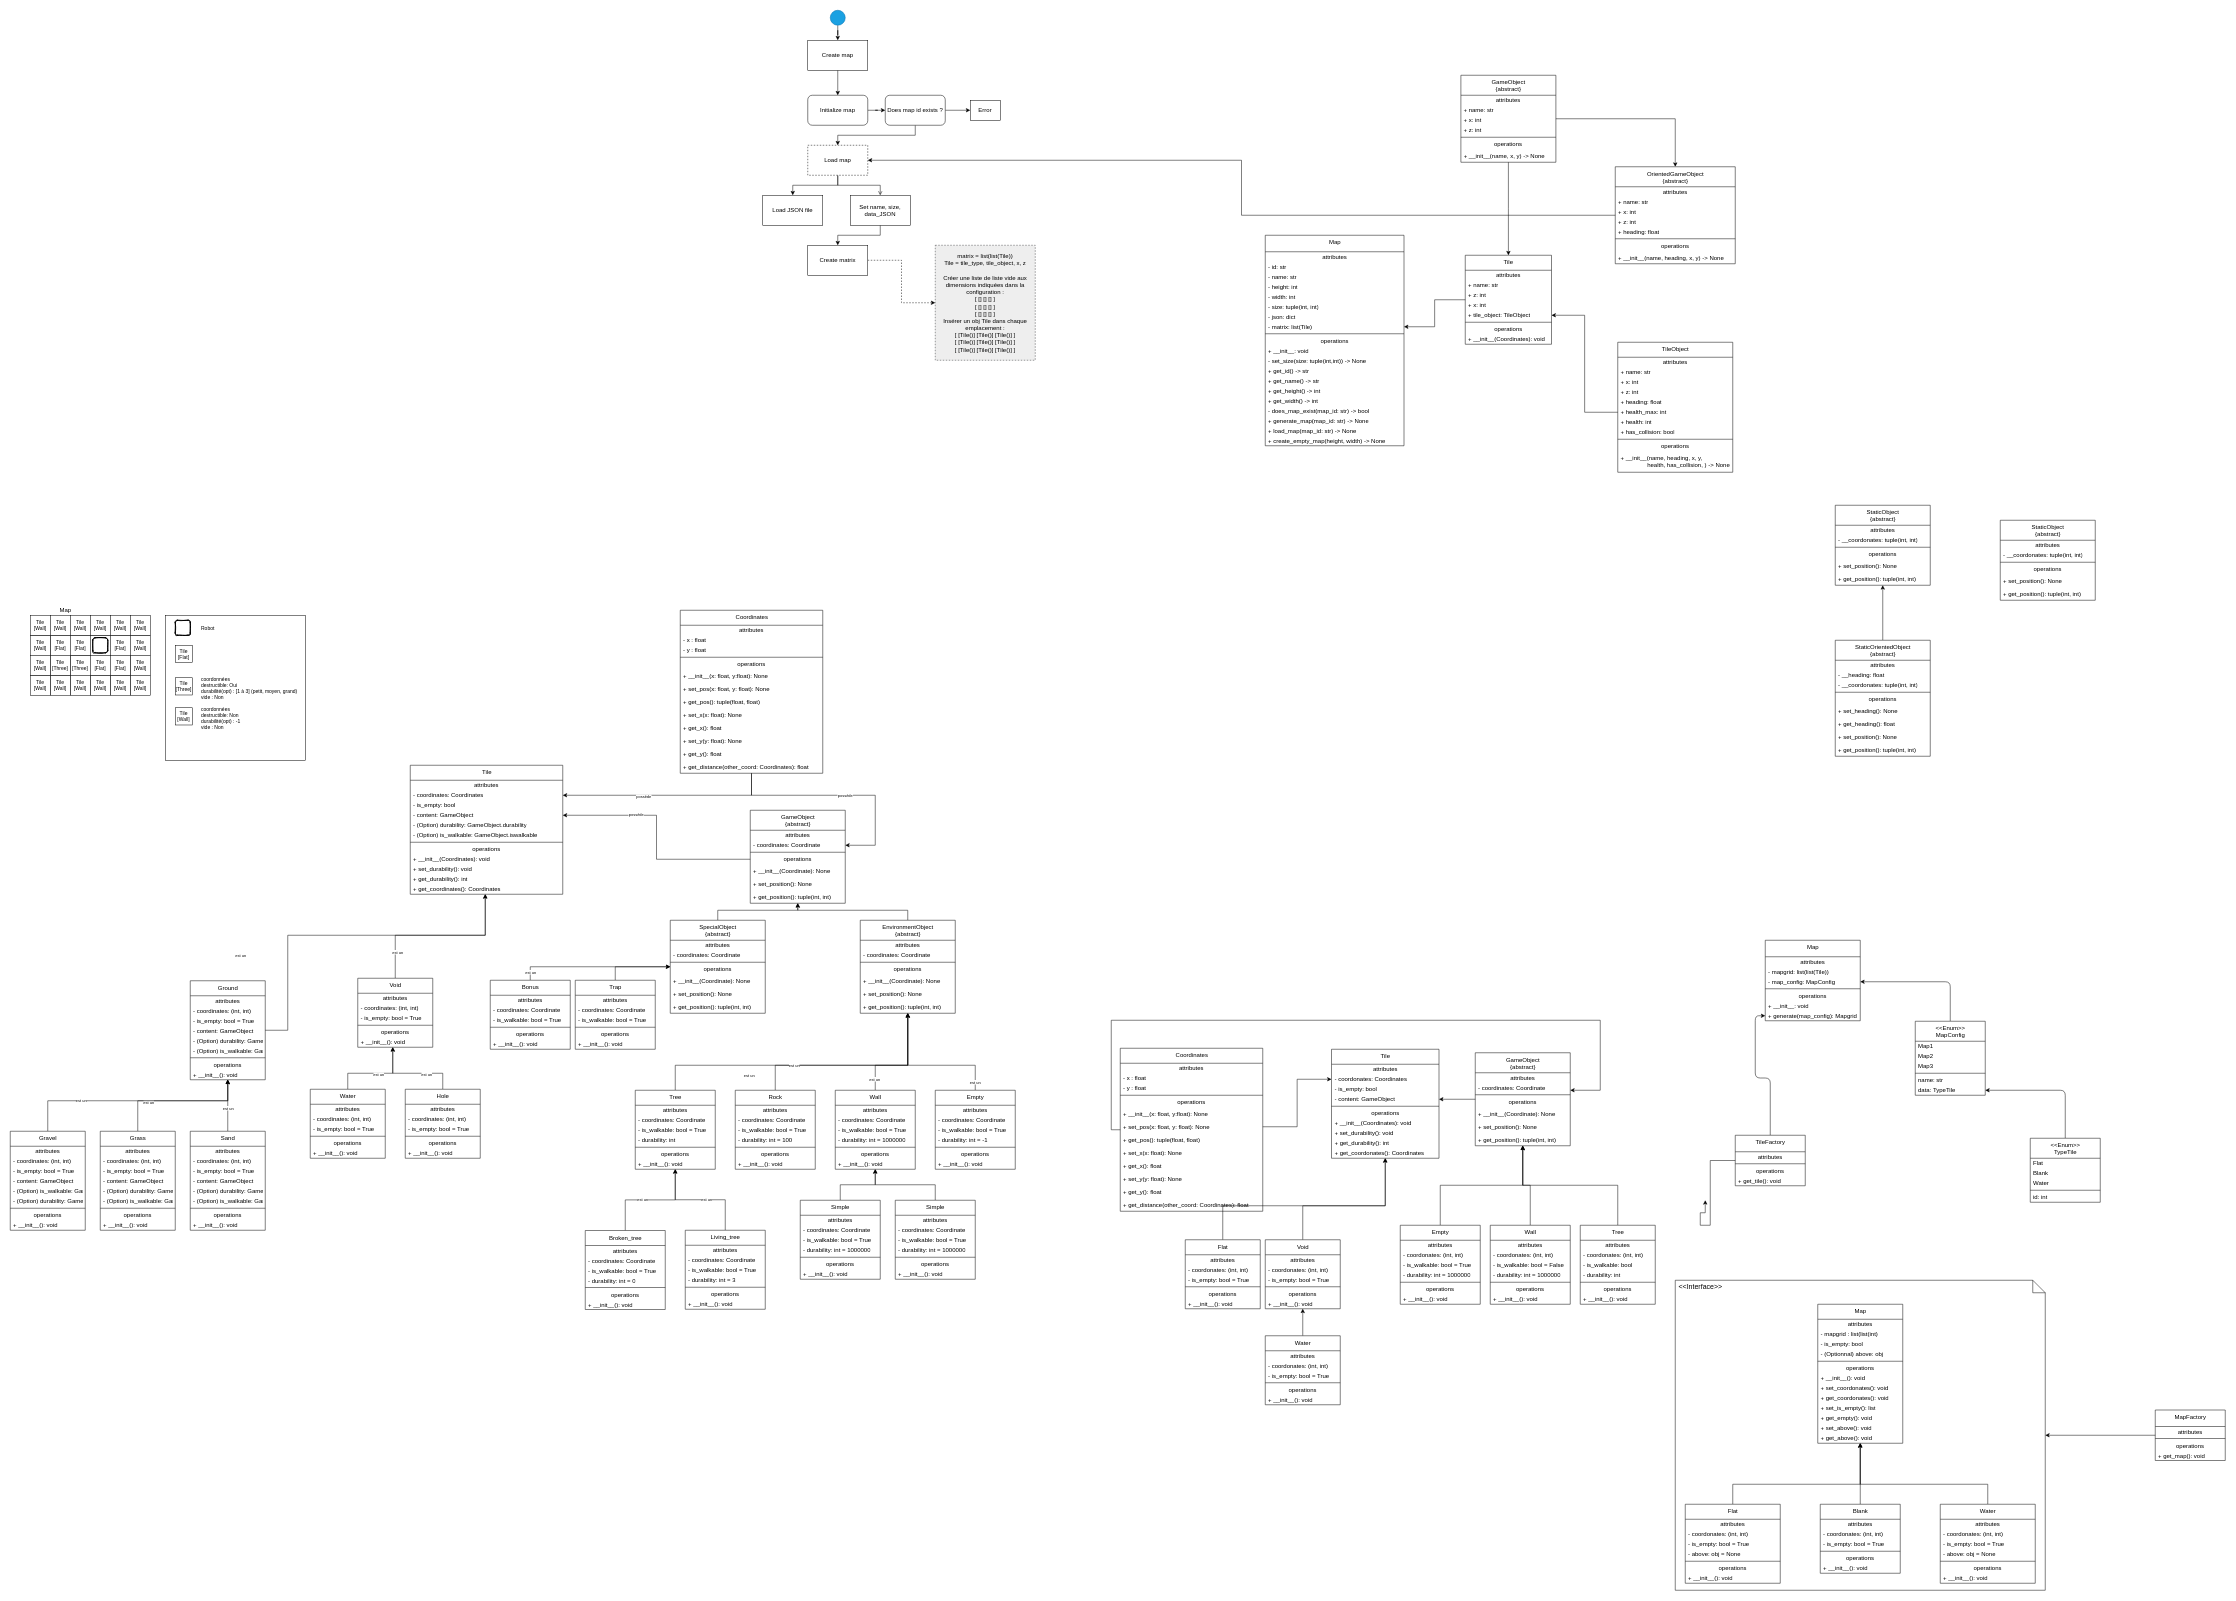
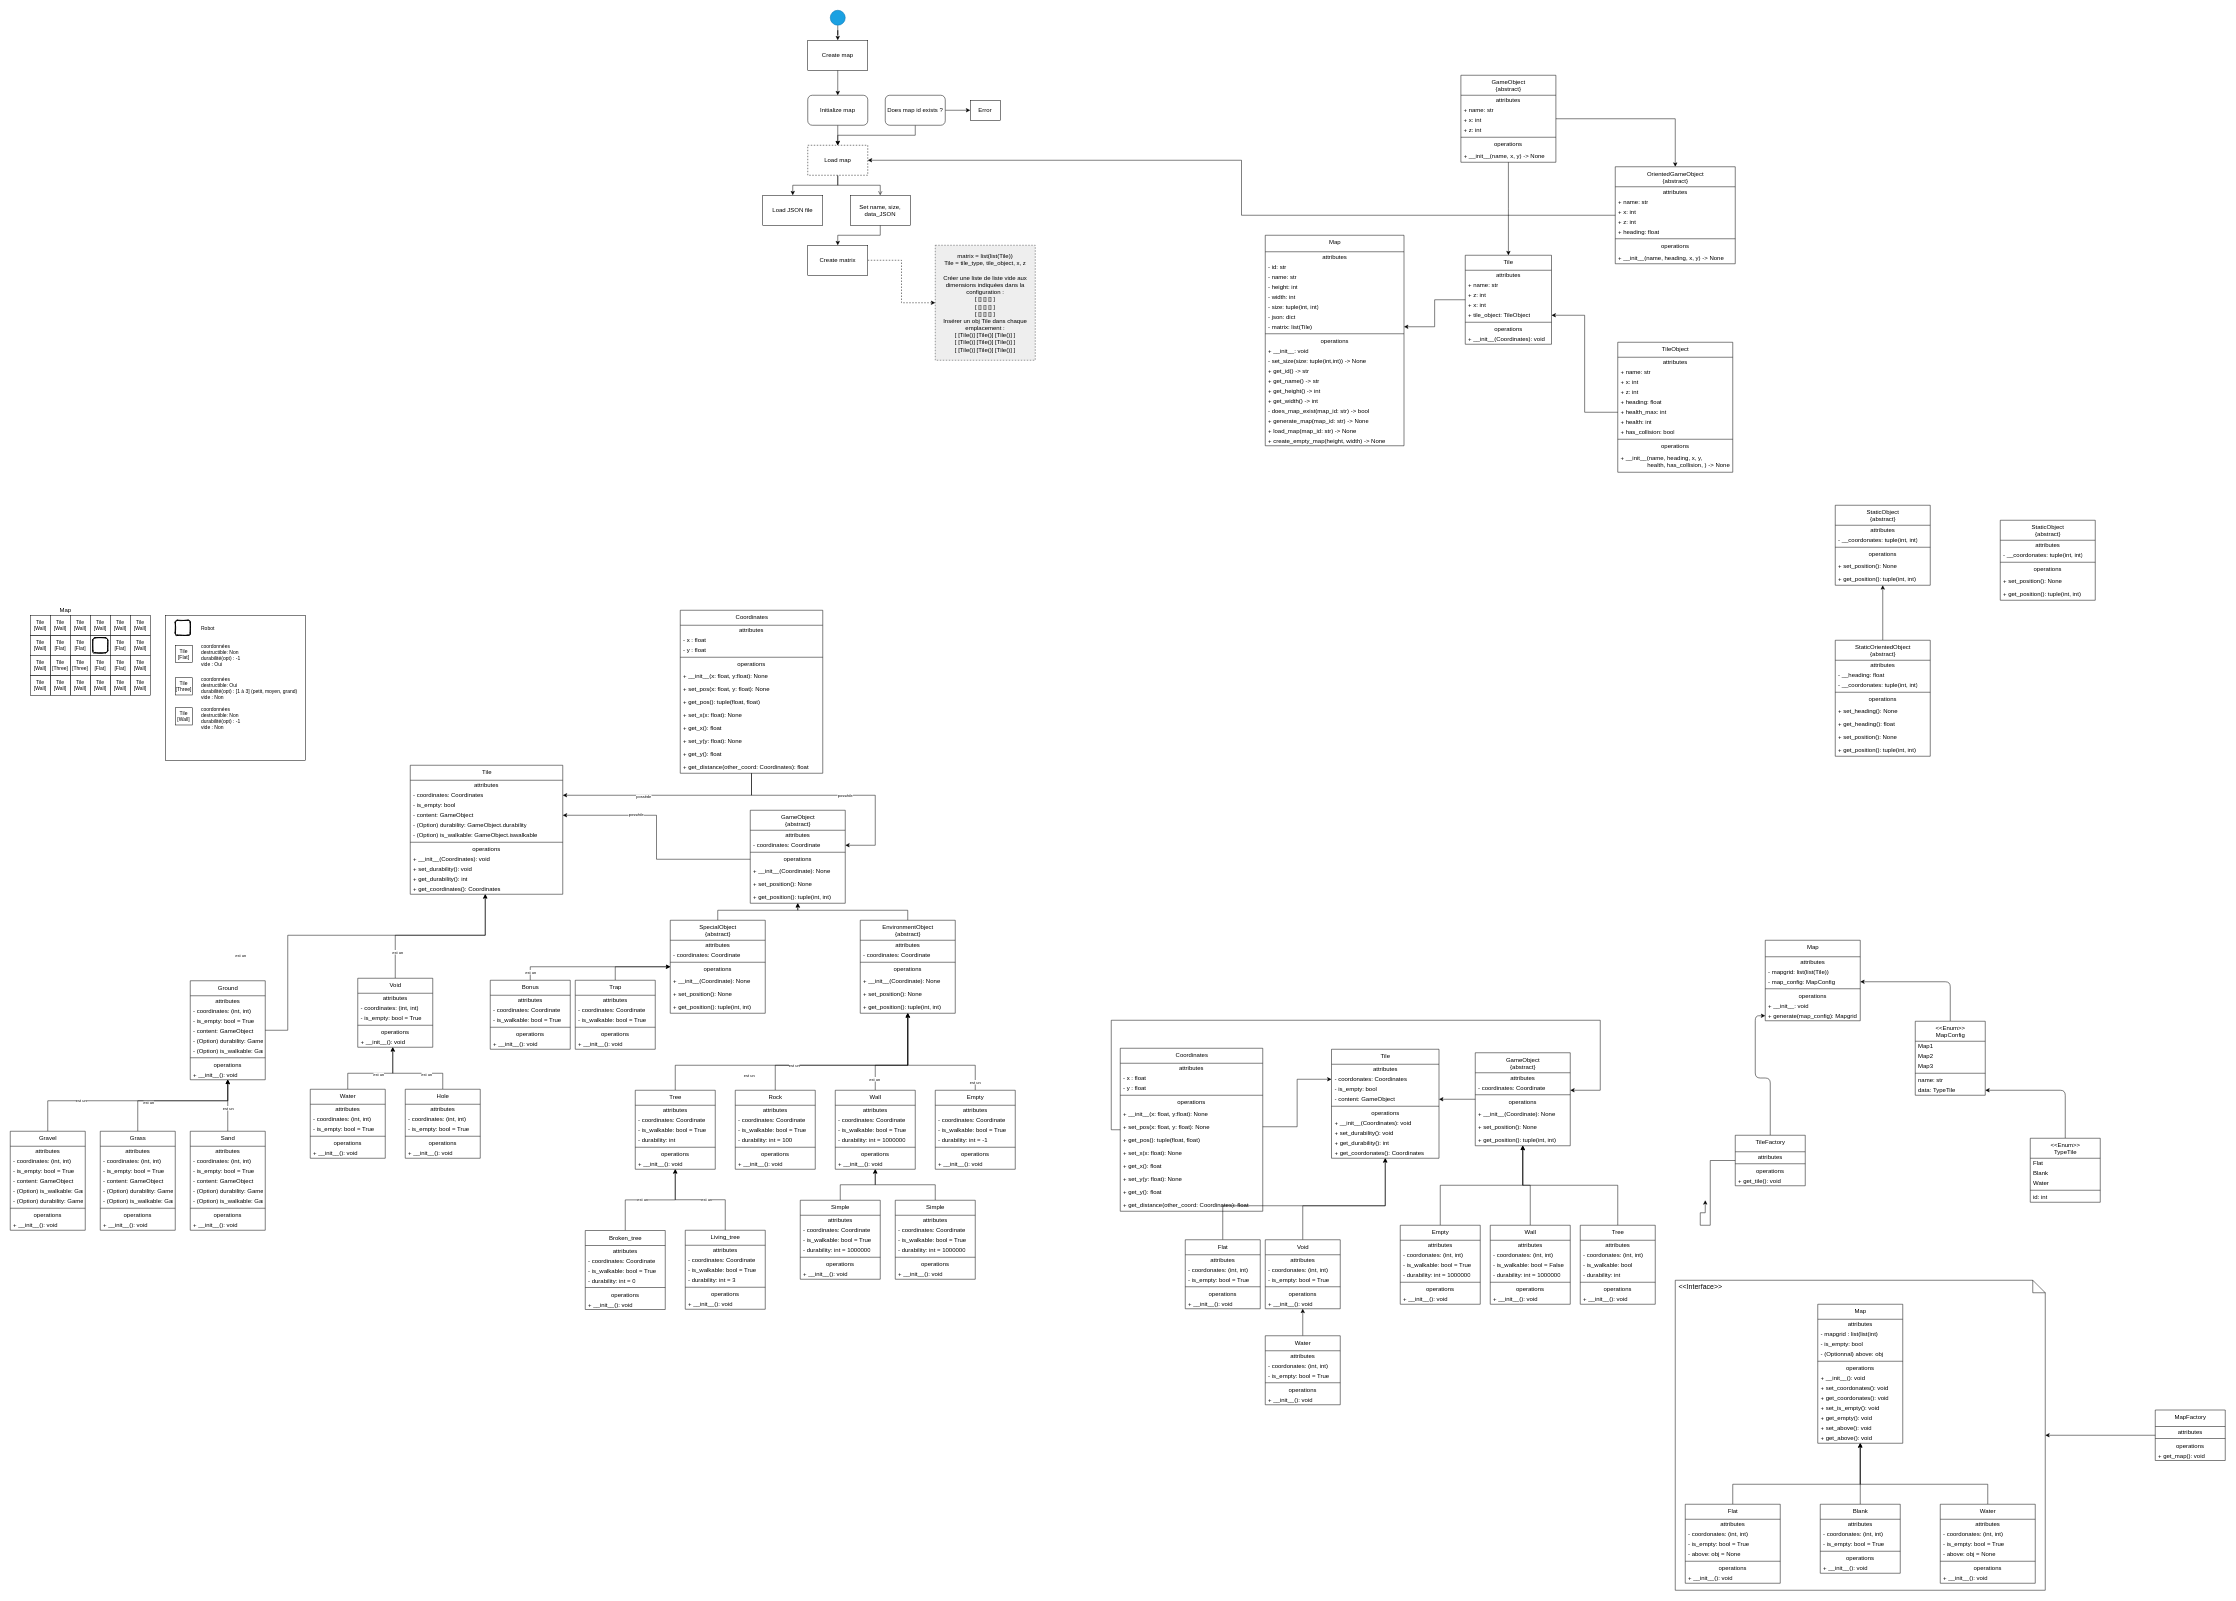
edge "Initialize map" -> "Does map id exists ?": now "Initialize map" -> "Load map"
node "coordonnées destructible: Non durabilité(opt) : -1 vide : Oui": added
node "+ set_is_empty(): list": label "+ set_is_empty(): list" -> "+ set_is_empty(): void"
